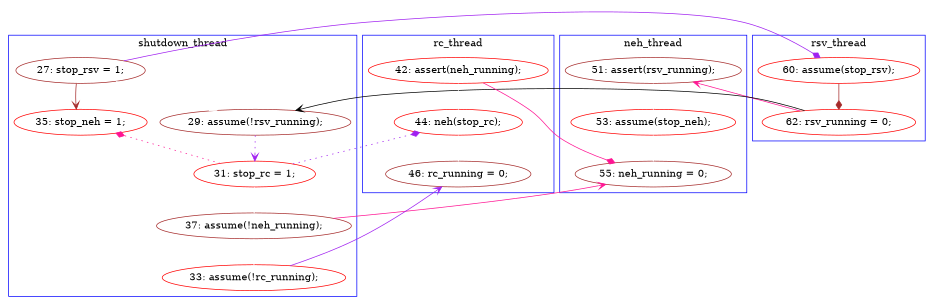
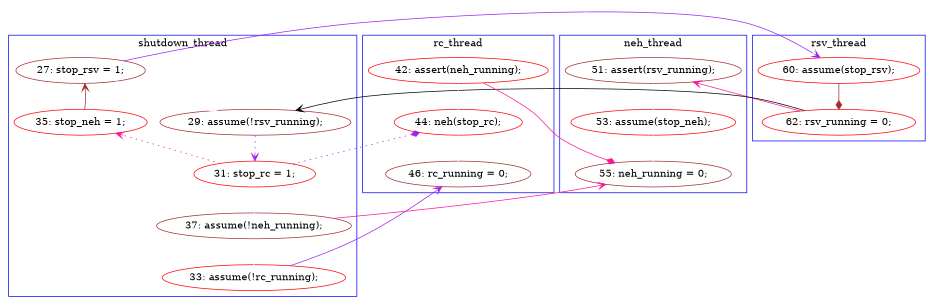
edge "27: stop_rsv = 1;" -> "60: assume(stop_rsv);": arrowhead diamond -> vee
edge "27: stop_rsv = 1;" -> "35: stop_neh = 1;": reversed
edge "31: stop_rc = 1;" -> "35: stop_neh = 1;": arrowhead diamond -> vee
